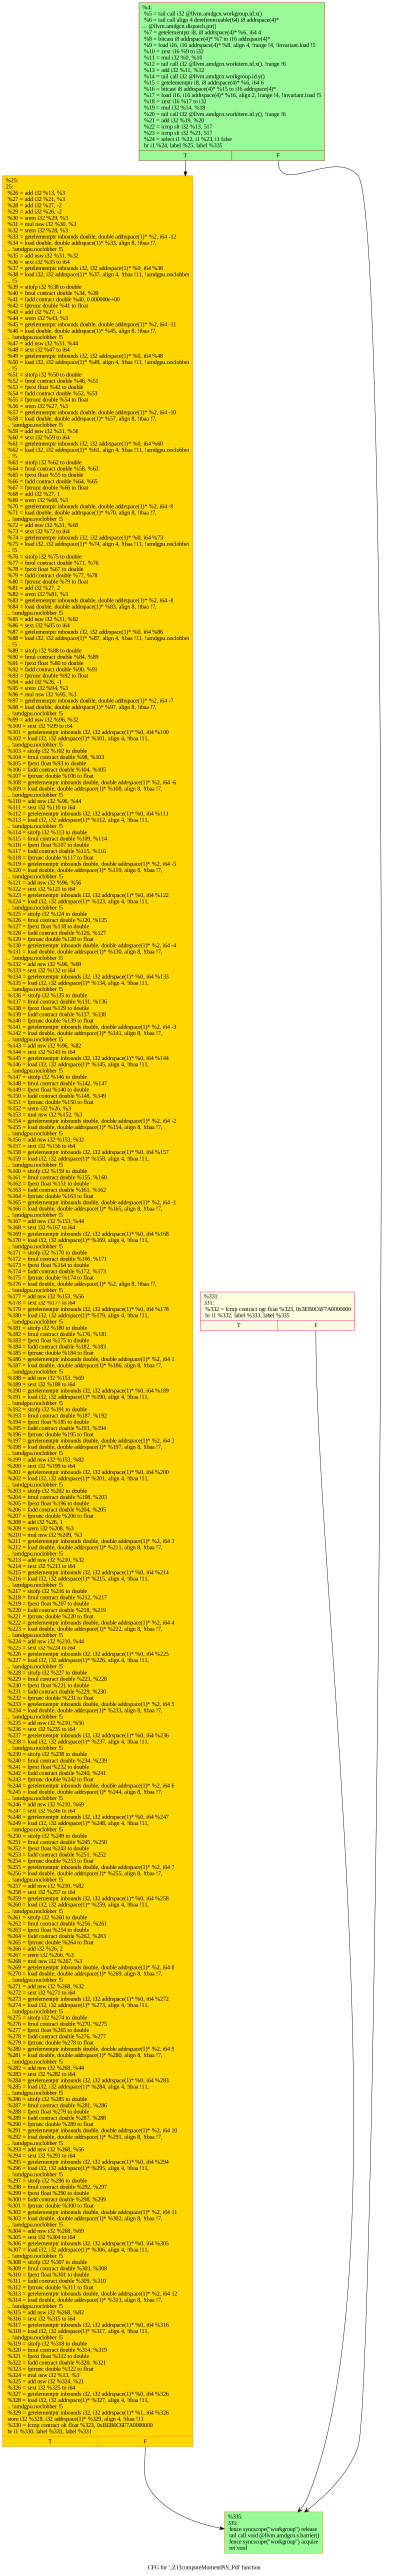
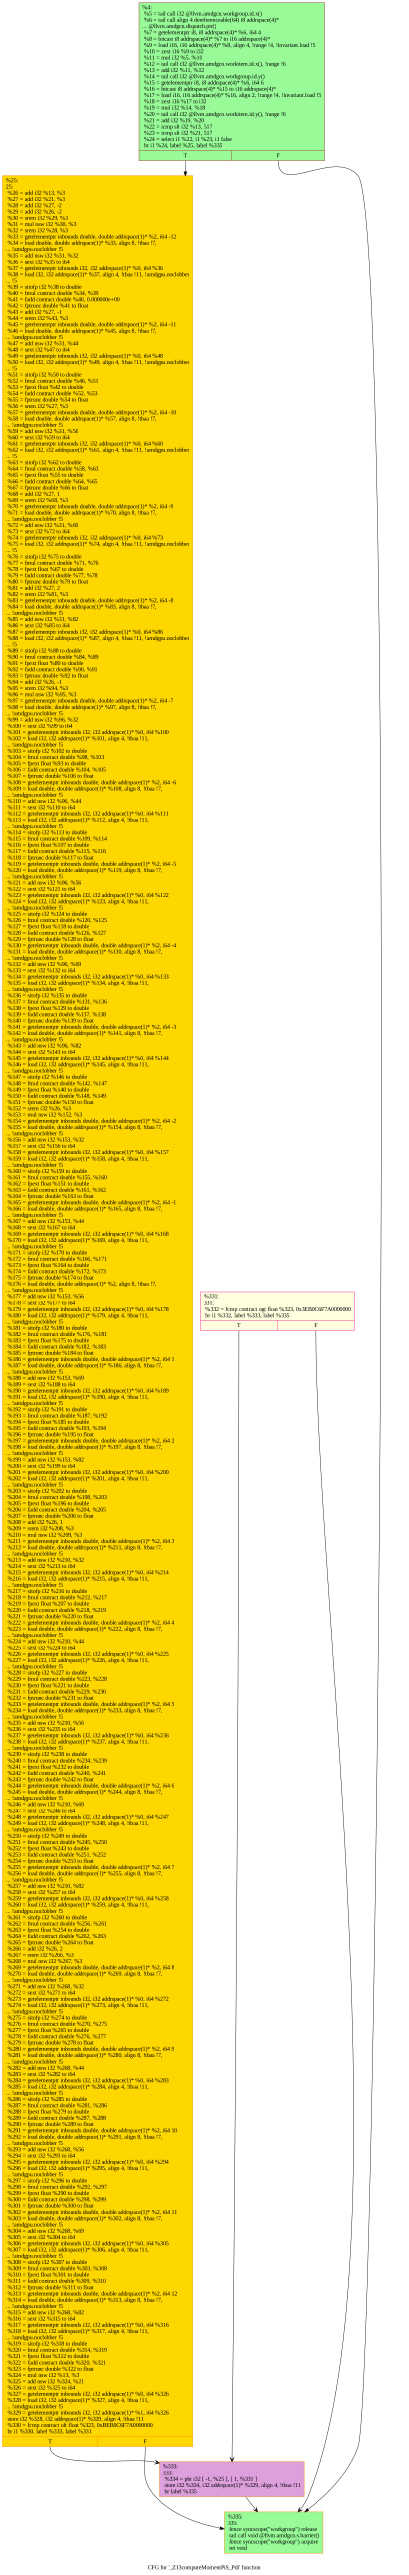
node "%4:": text "%11 = mul i32 %0, %10" -> "%11 = mul i32 %5, %10"
edge "%4:" -> "%335:": arrowhead vee -> normal
node "%333:": added
